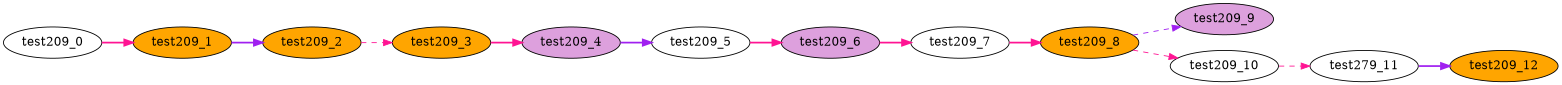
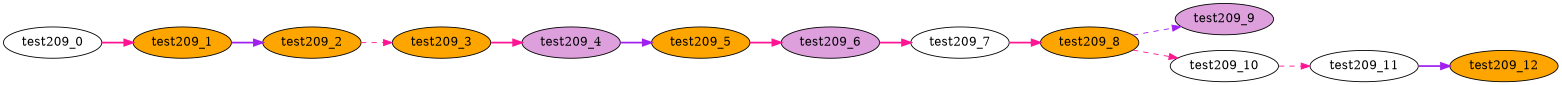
node "test209_5": fillcolor white -> orange
node "test279_11": label "test279_11" -> "test209_11"
